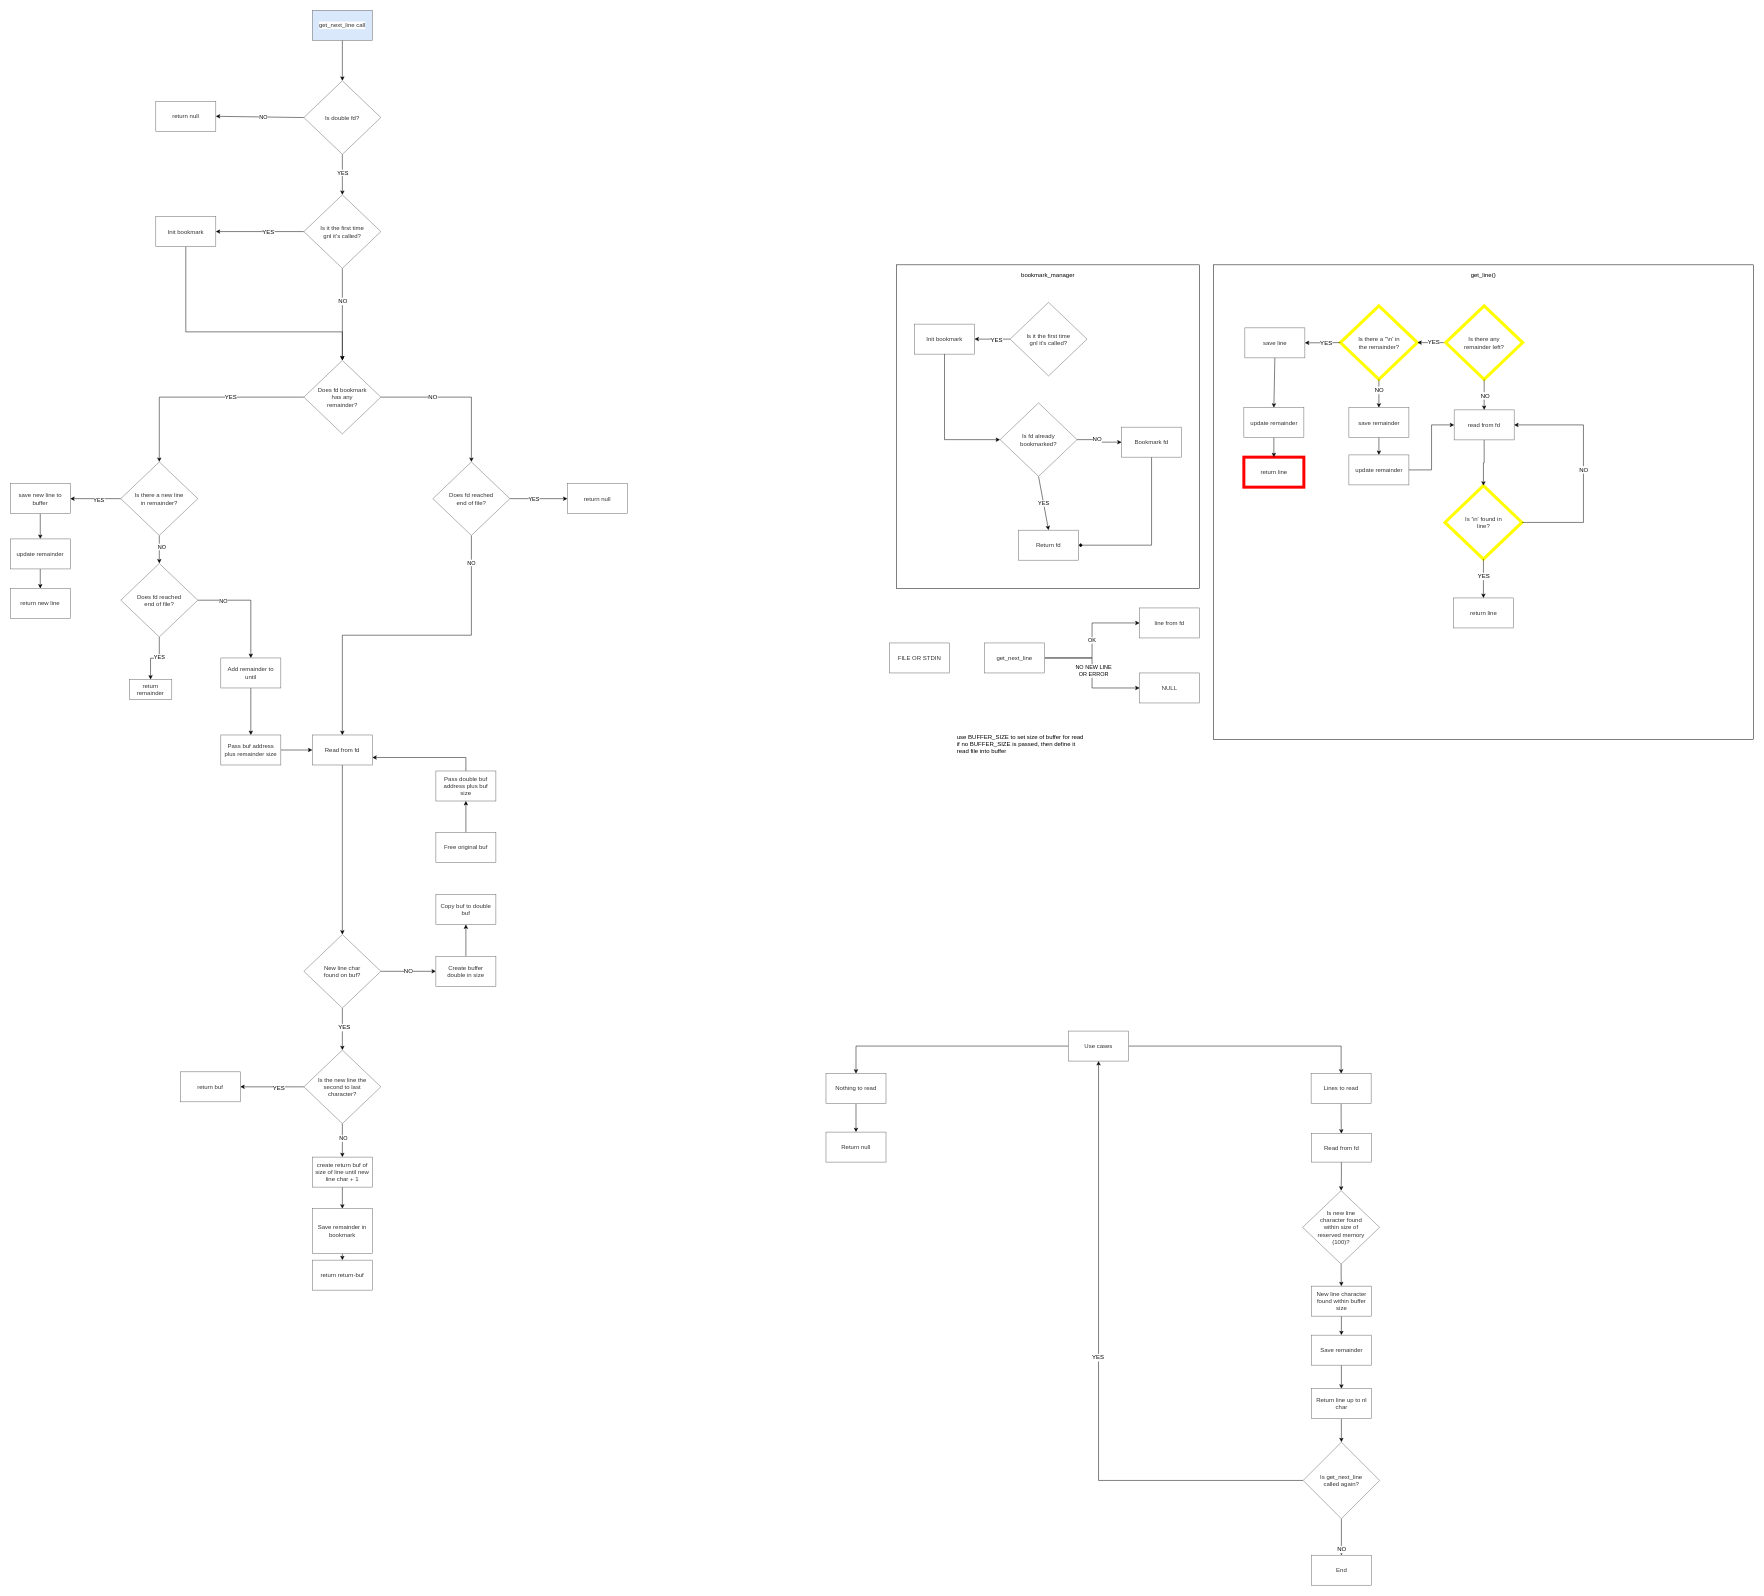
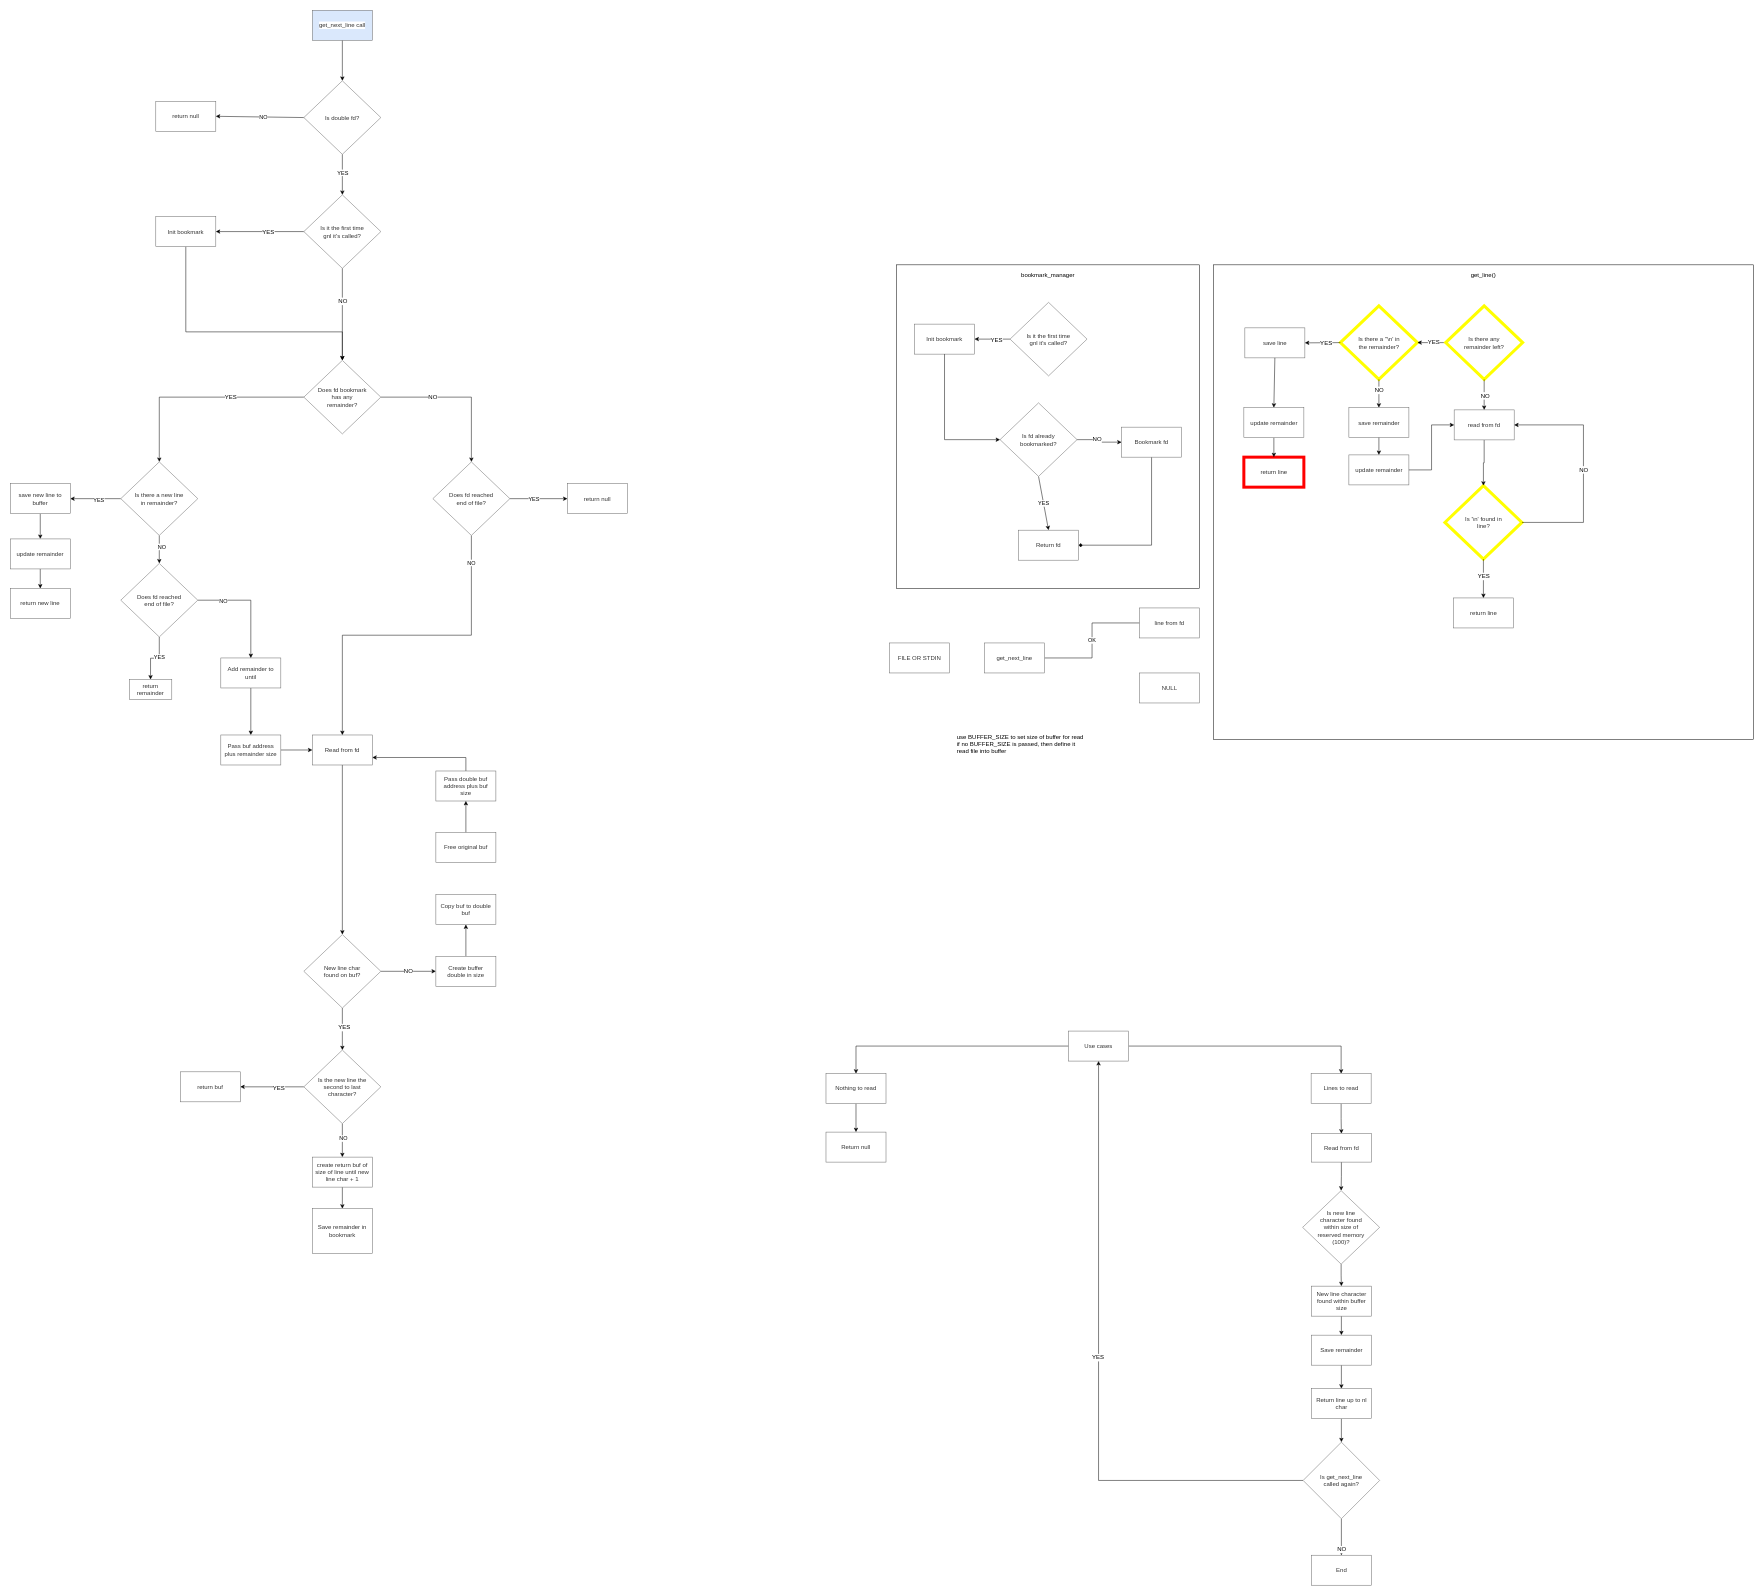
edge "get_next_line" -> "line from fd": arrowhead classic -> none
edge "get_next_line" -> "NULL": removed, label "NO NEW LINE OR ERROR"
edge "Save remainder in bookmark" -> "return return-buf": removed
node "return return-buf": removed
